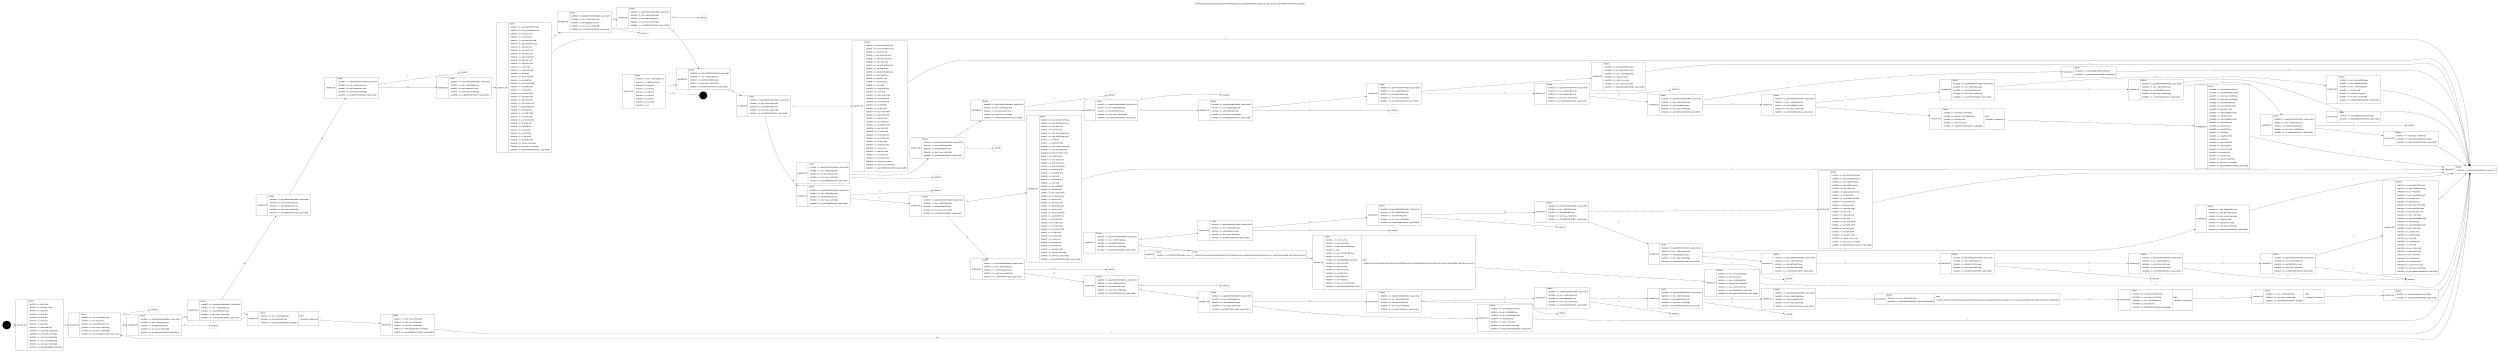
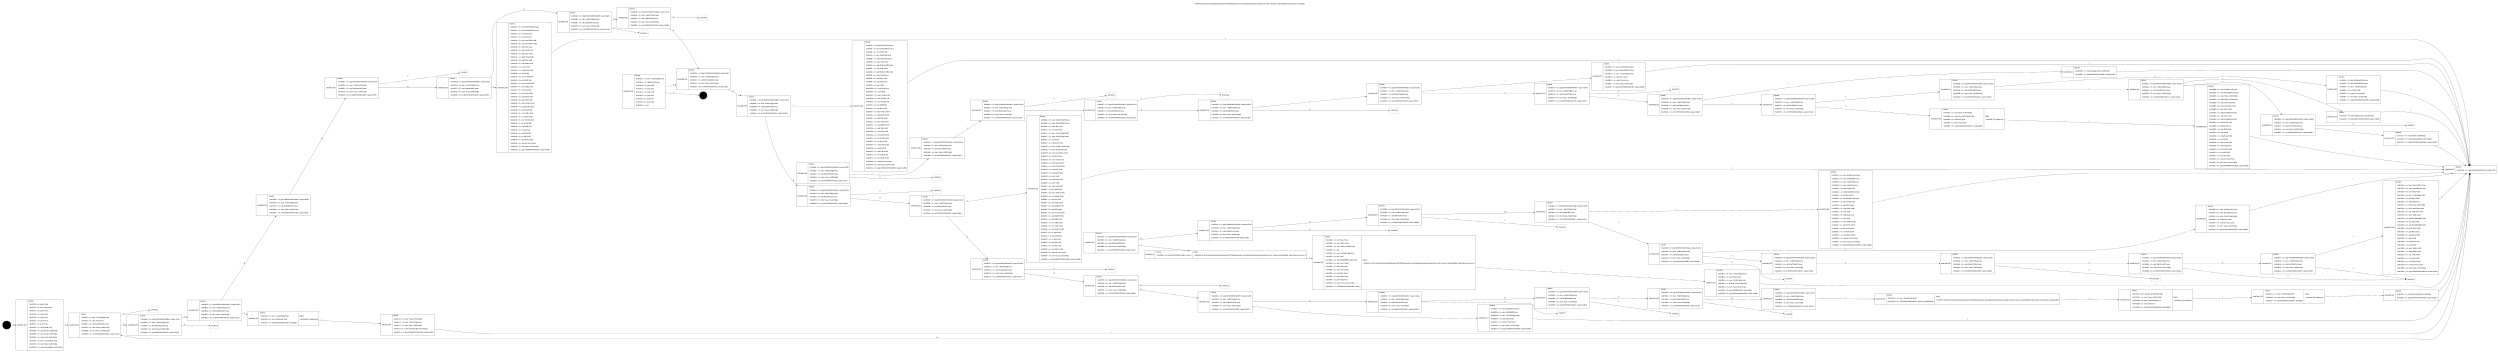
edge "0x401e30 [134]" -> "0x401886 [25]": now "0x40186d [25]" -> "0x401886 [25]"
node "0x40253c": removed
